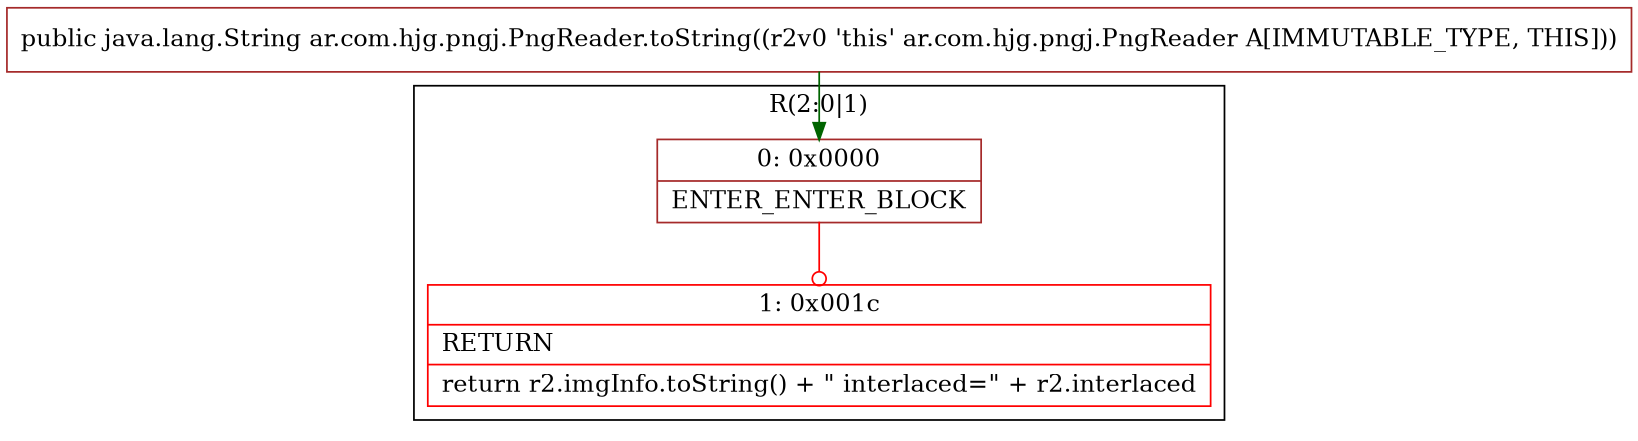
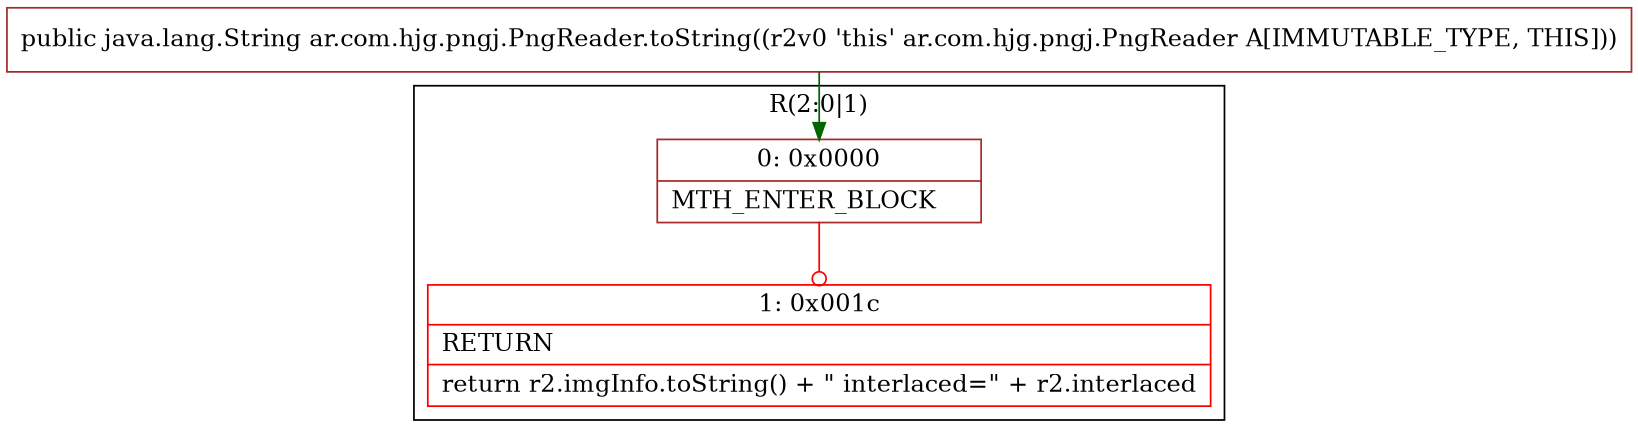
node "0: 0x0000": text "ENTER_ENTER_BLOCK" -> "MTH_ENTER_BLOCK"
